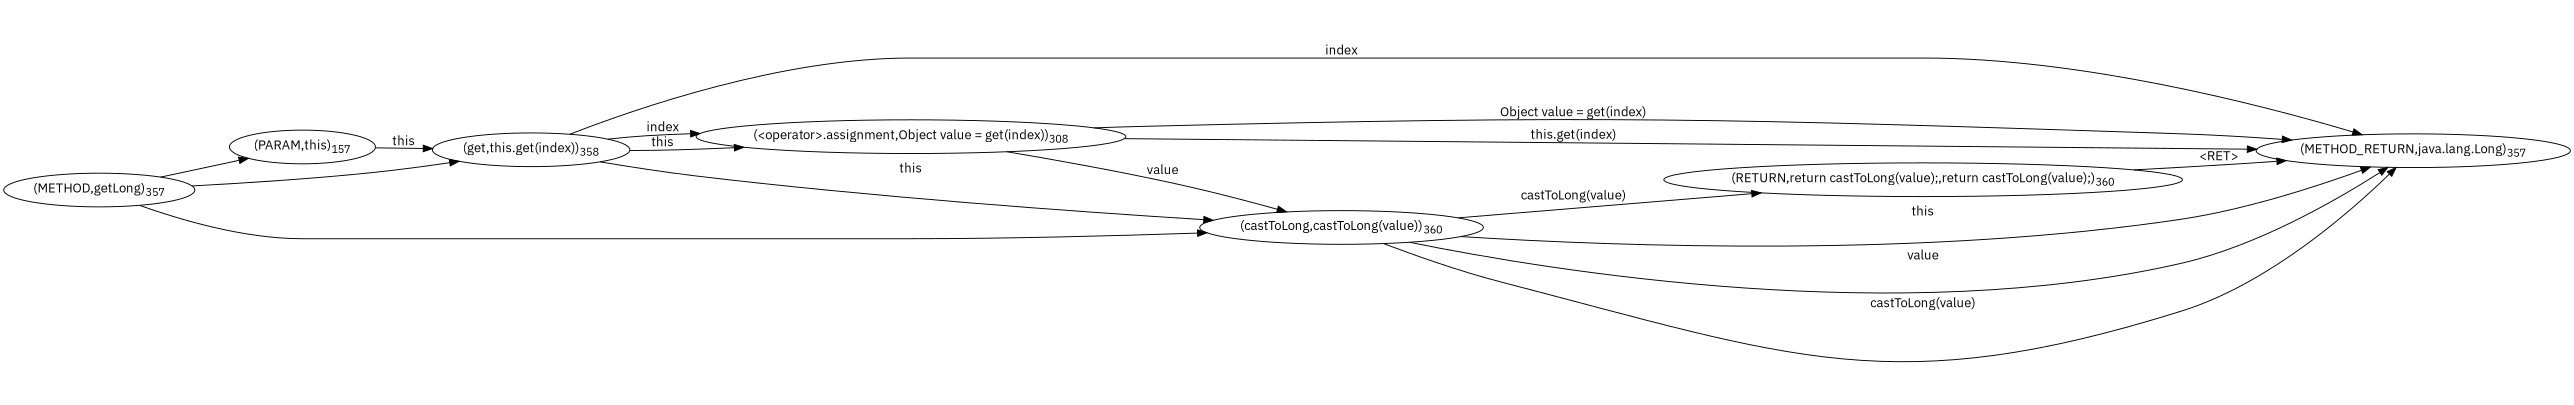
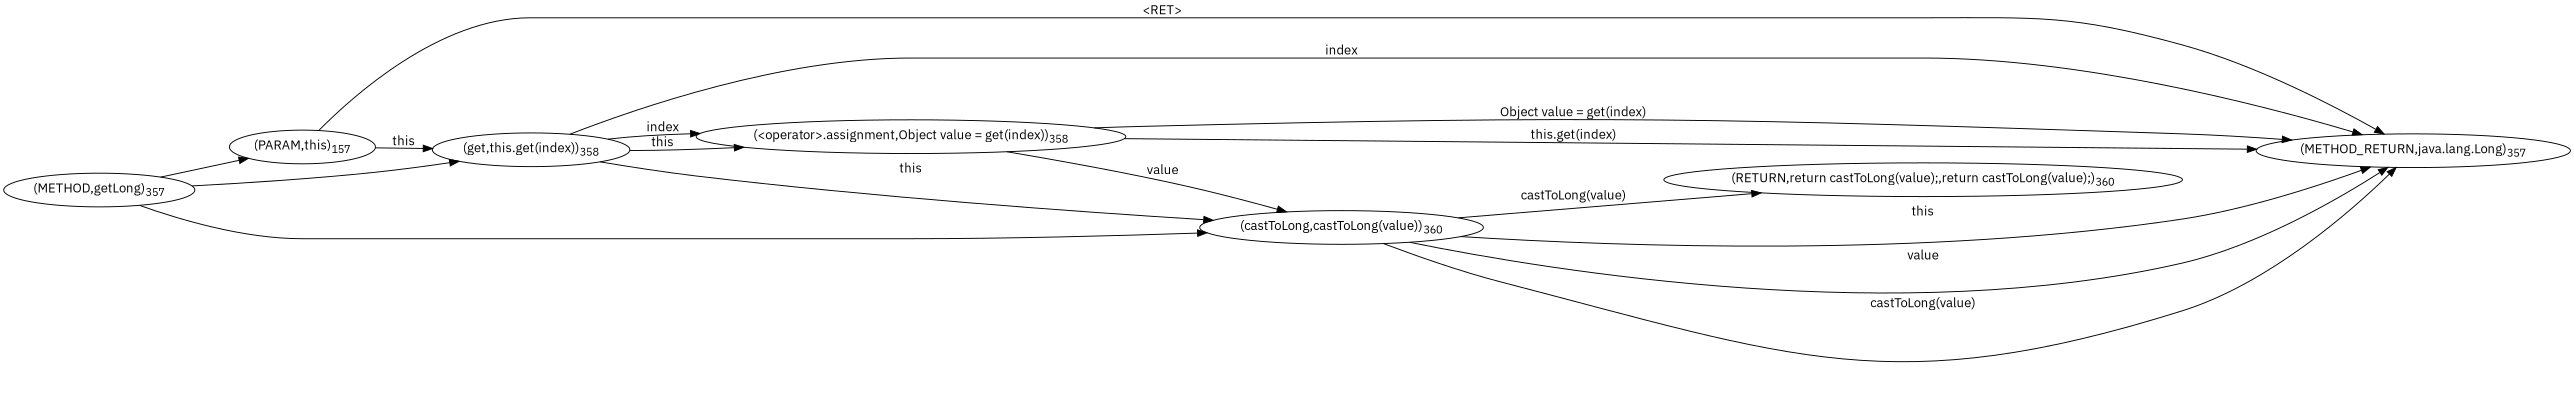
node "(<operator>.assignment,Object value = get(index))": text "308" -> "358"
edge "(RETURN,return castToLong(value);,return castToLong(value);)" -> "(METHOD_RETURN,java.lang.Long)": now "(PARAM,this)" -> "(METHOD_RETURN,java.lang.Long)"
